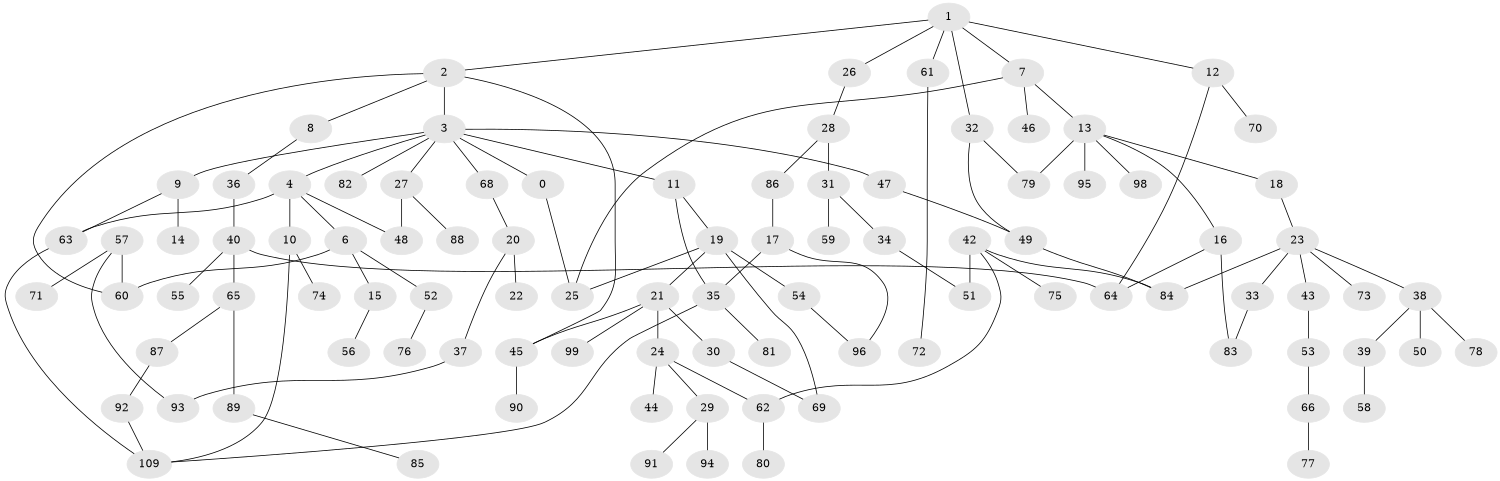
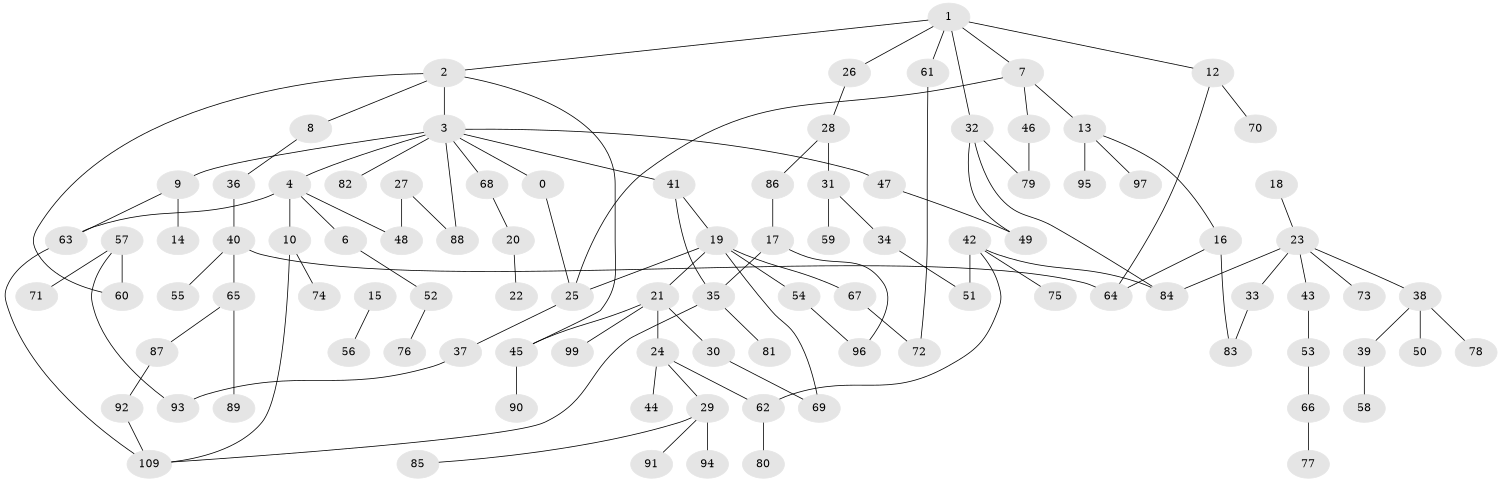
edge "3" -- "27": now "3" -- "88"
edge "13" -- "79": now "46" -- "79"
edge "13" -- "18": removed
node "11": label "11" -> "41"
node "98": label "98" -> "97"
edge "49" -- "84": now "32" -- "84"
edge "6" -- "60": removed
edge "6" -- "15": removed
edge "20" -- "37": now "25" -- "37"
node "67": added
edge "89" -- "85": now "29" -- "85"
